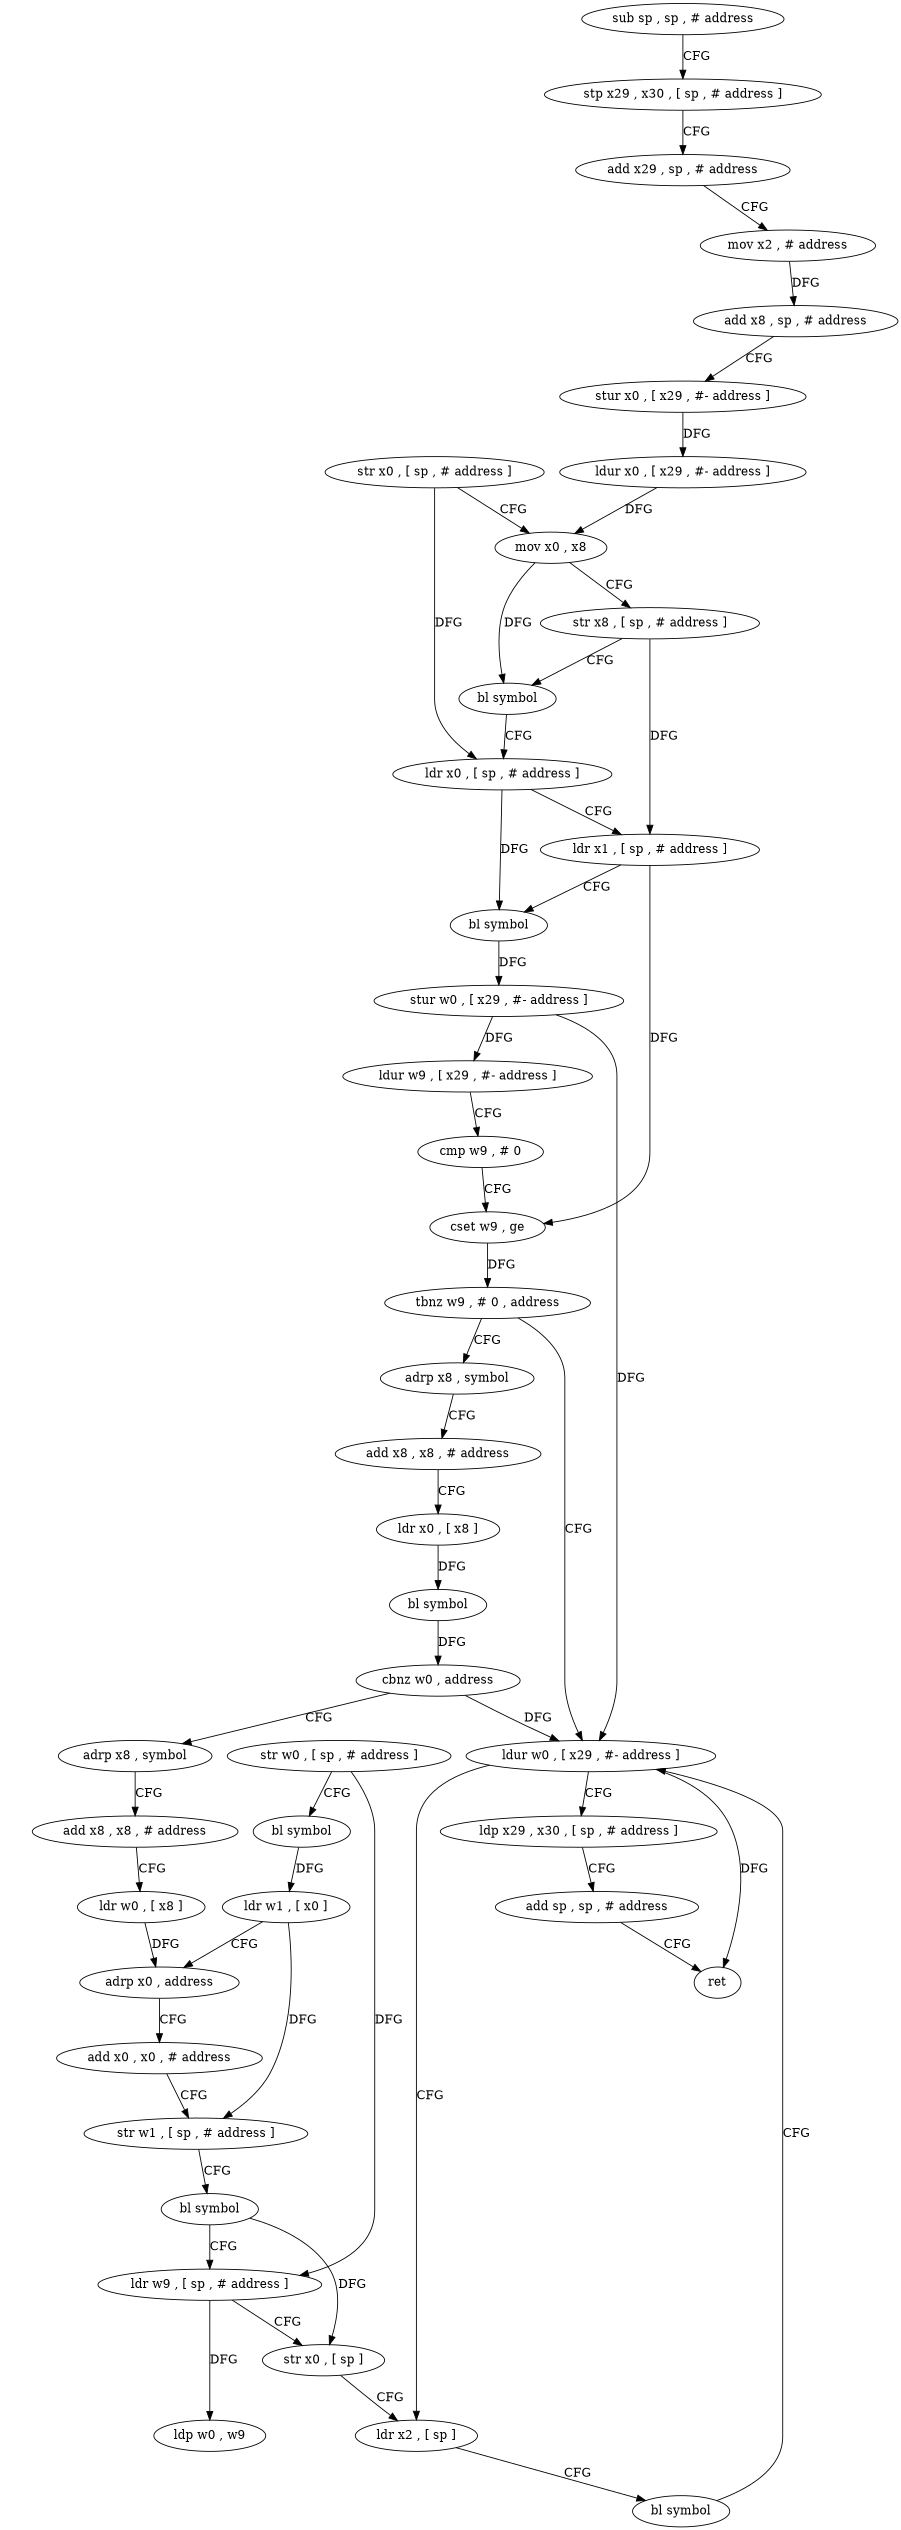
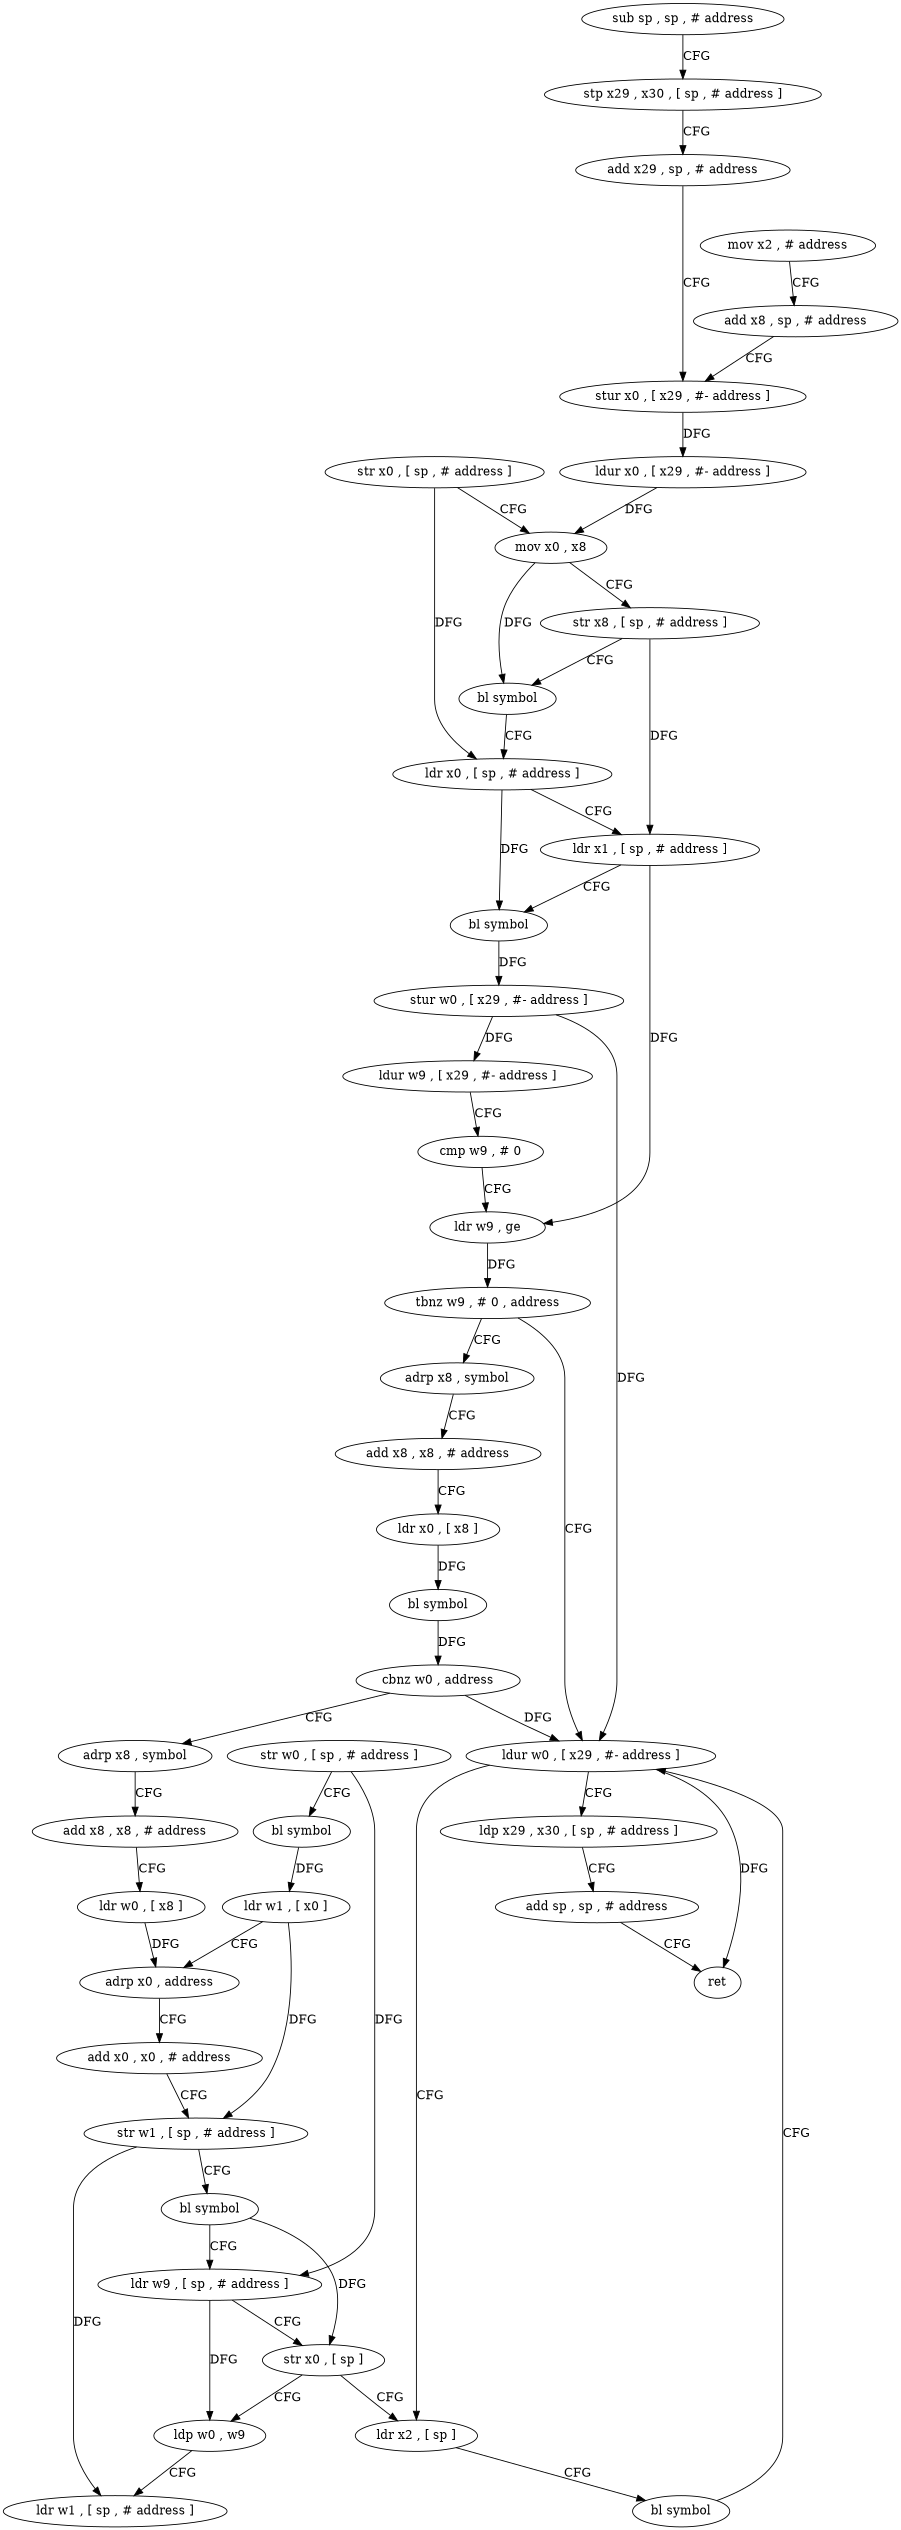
edge "add x29 , sp , # address" -> "mov x2 , # address": now "add x29 , sp , # address" -> "stur x0 , [ x29 , #- address ]"
edge "mov x2 , # address" -> "add x8 , sp , # address": label "DFG" -> "CFG"
node "cset w9 , ge": label "cset w9 , ge" -> "ldr w9 , ge"
edge "str x0 , [ sp ]" -> "ldp w0 , w9": added, label "CFG"
node "ldr w1 , [ sp , # address ]": added
